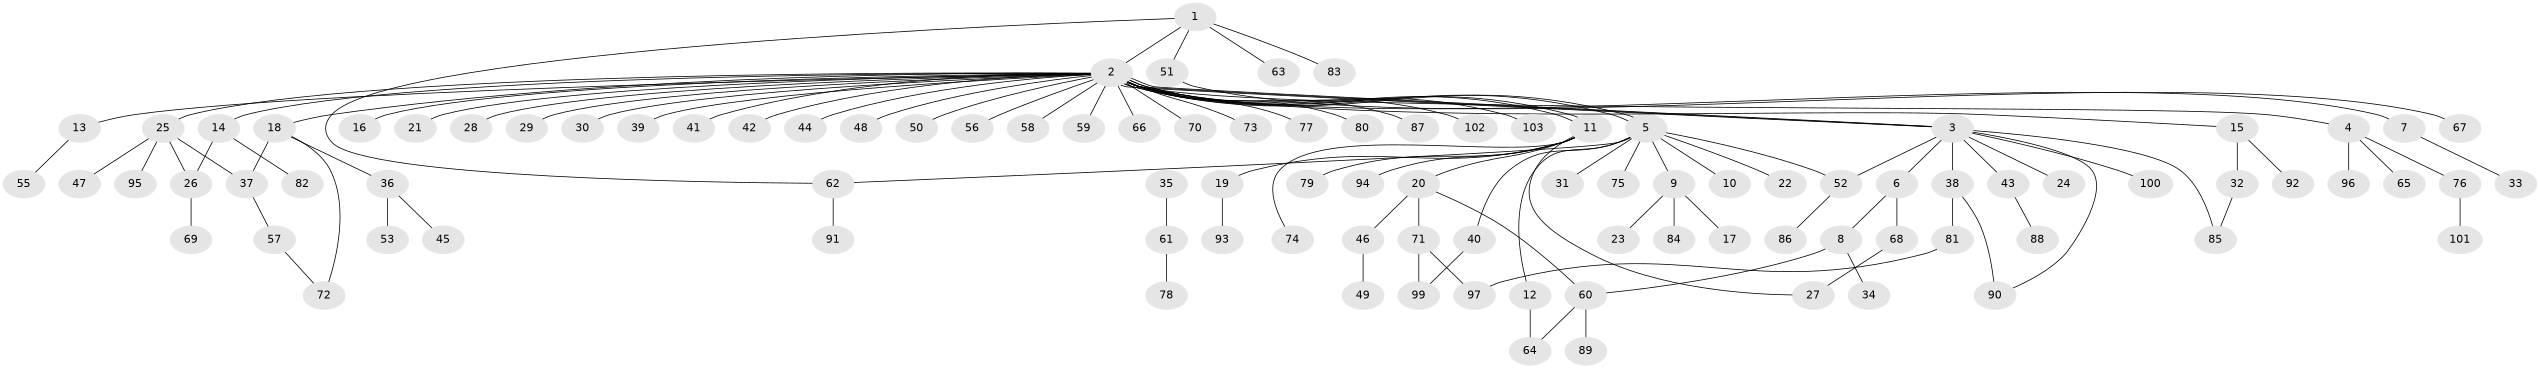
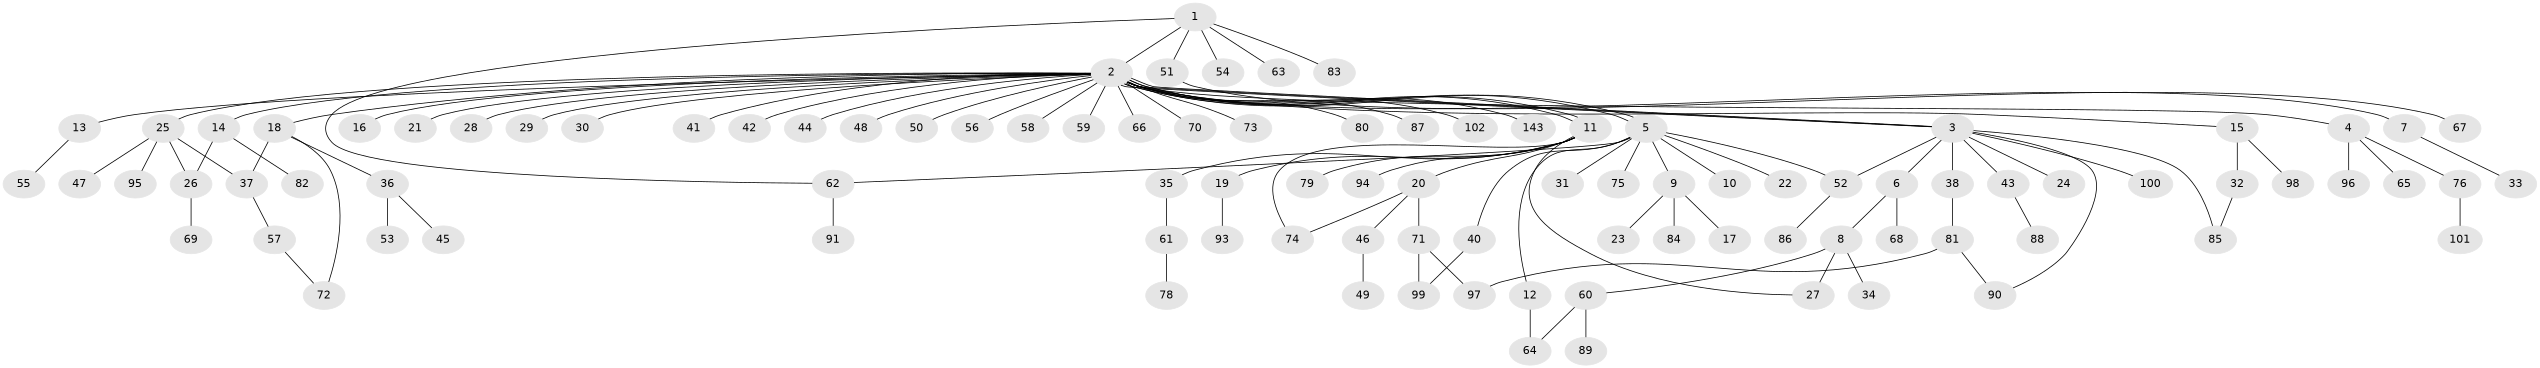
node "54": added
node "39": removed
node "77": removed
node "103": label "103" -> "143"
edge "11" -- "35": added
node "92": label "92" -> "98"
edge "20" -- "60": now "20" -- "74"
edge "38" -- "90": now "81" -- "90"
edge "68" -- "27": now "8" -- "27"
